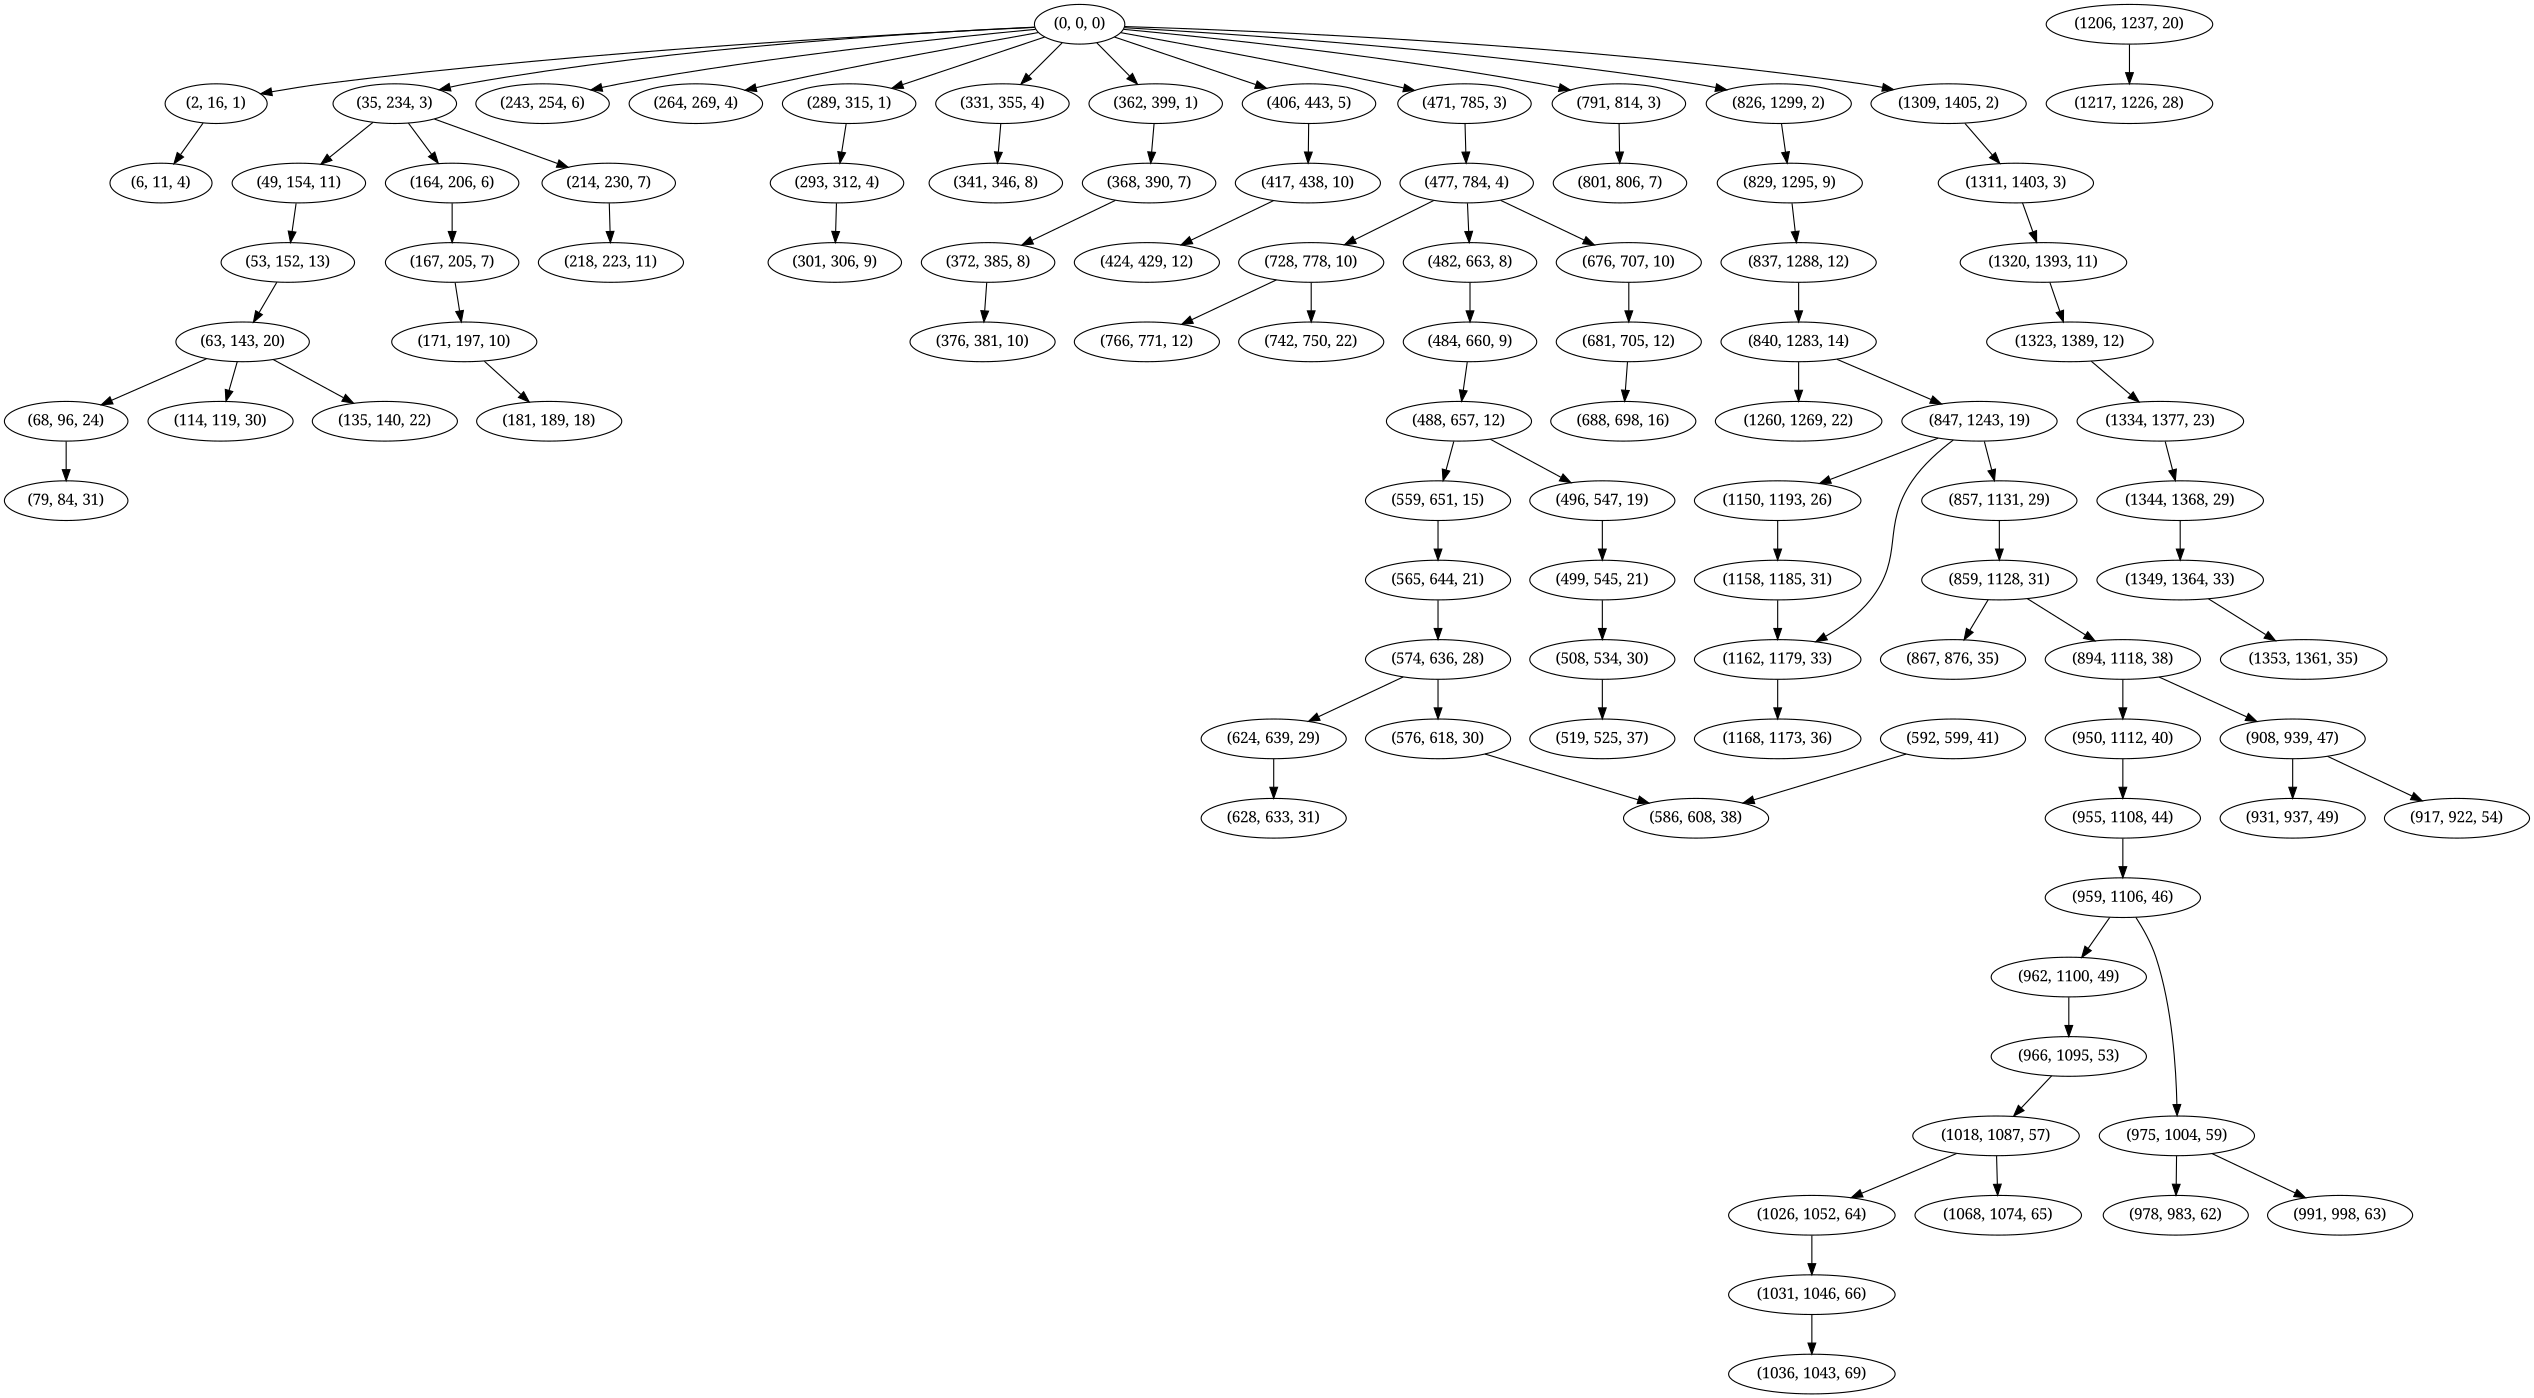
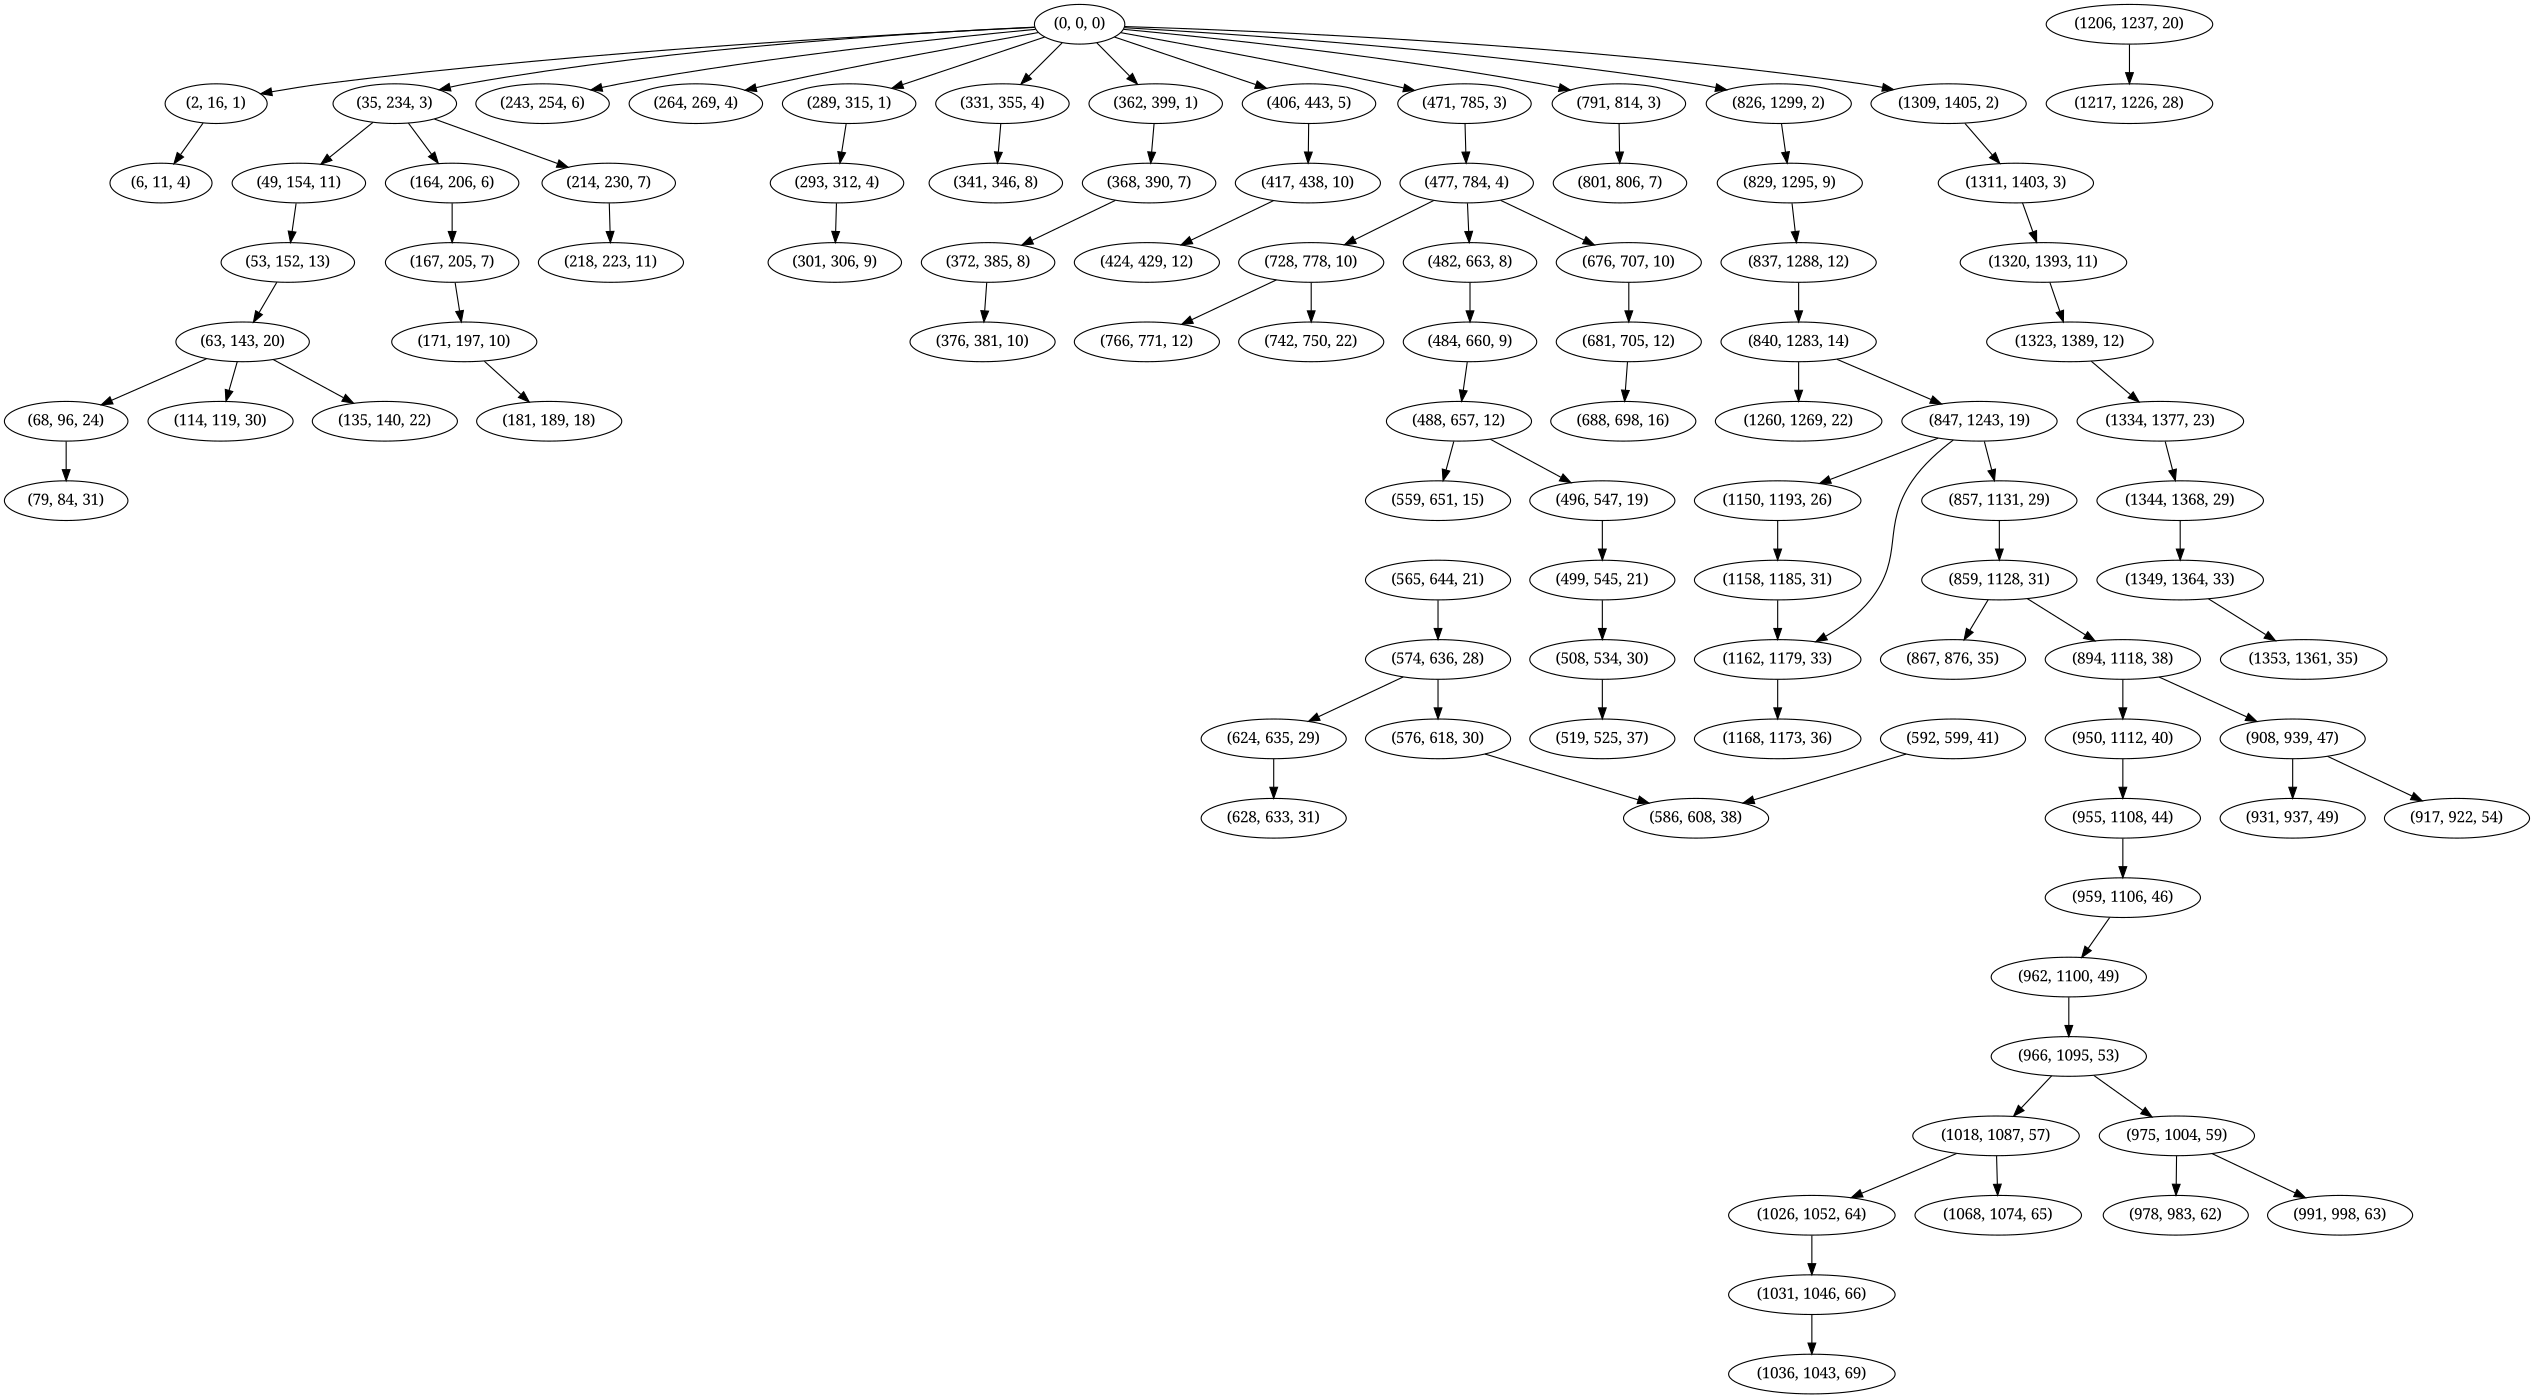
edge "(559, 651, 15)" -> "(565, 644, 21)": removed
node "(624, 639, 29)": label "(624, 639, 29)" -> "(624, 635, 29)"
edge "(959, 1106, 46)" -> "(975, 1004, 59)": now "(966, 1095, 53)" -> "(975, 1004, 59)"
